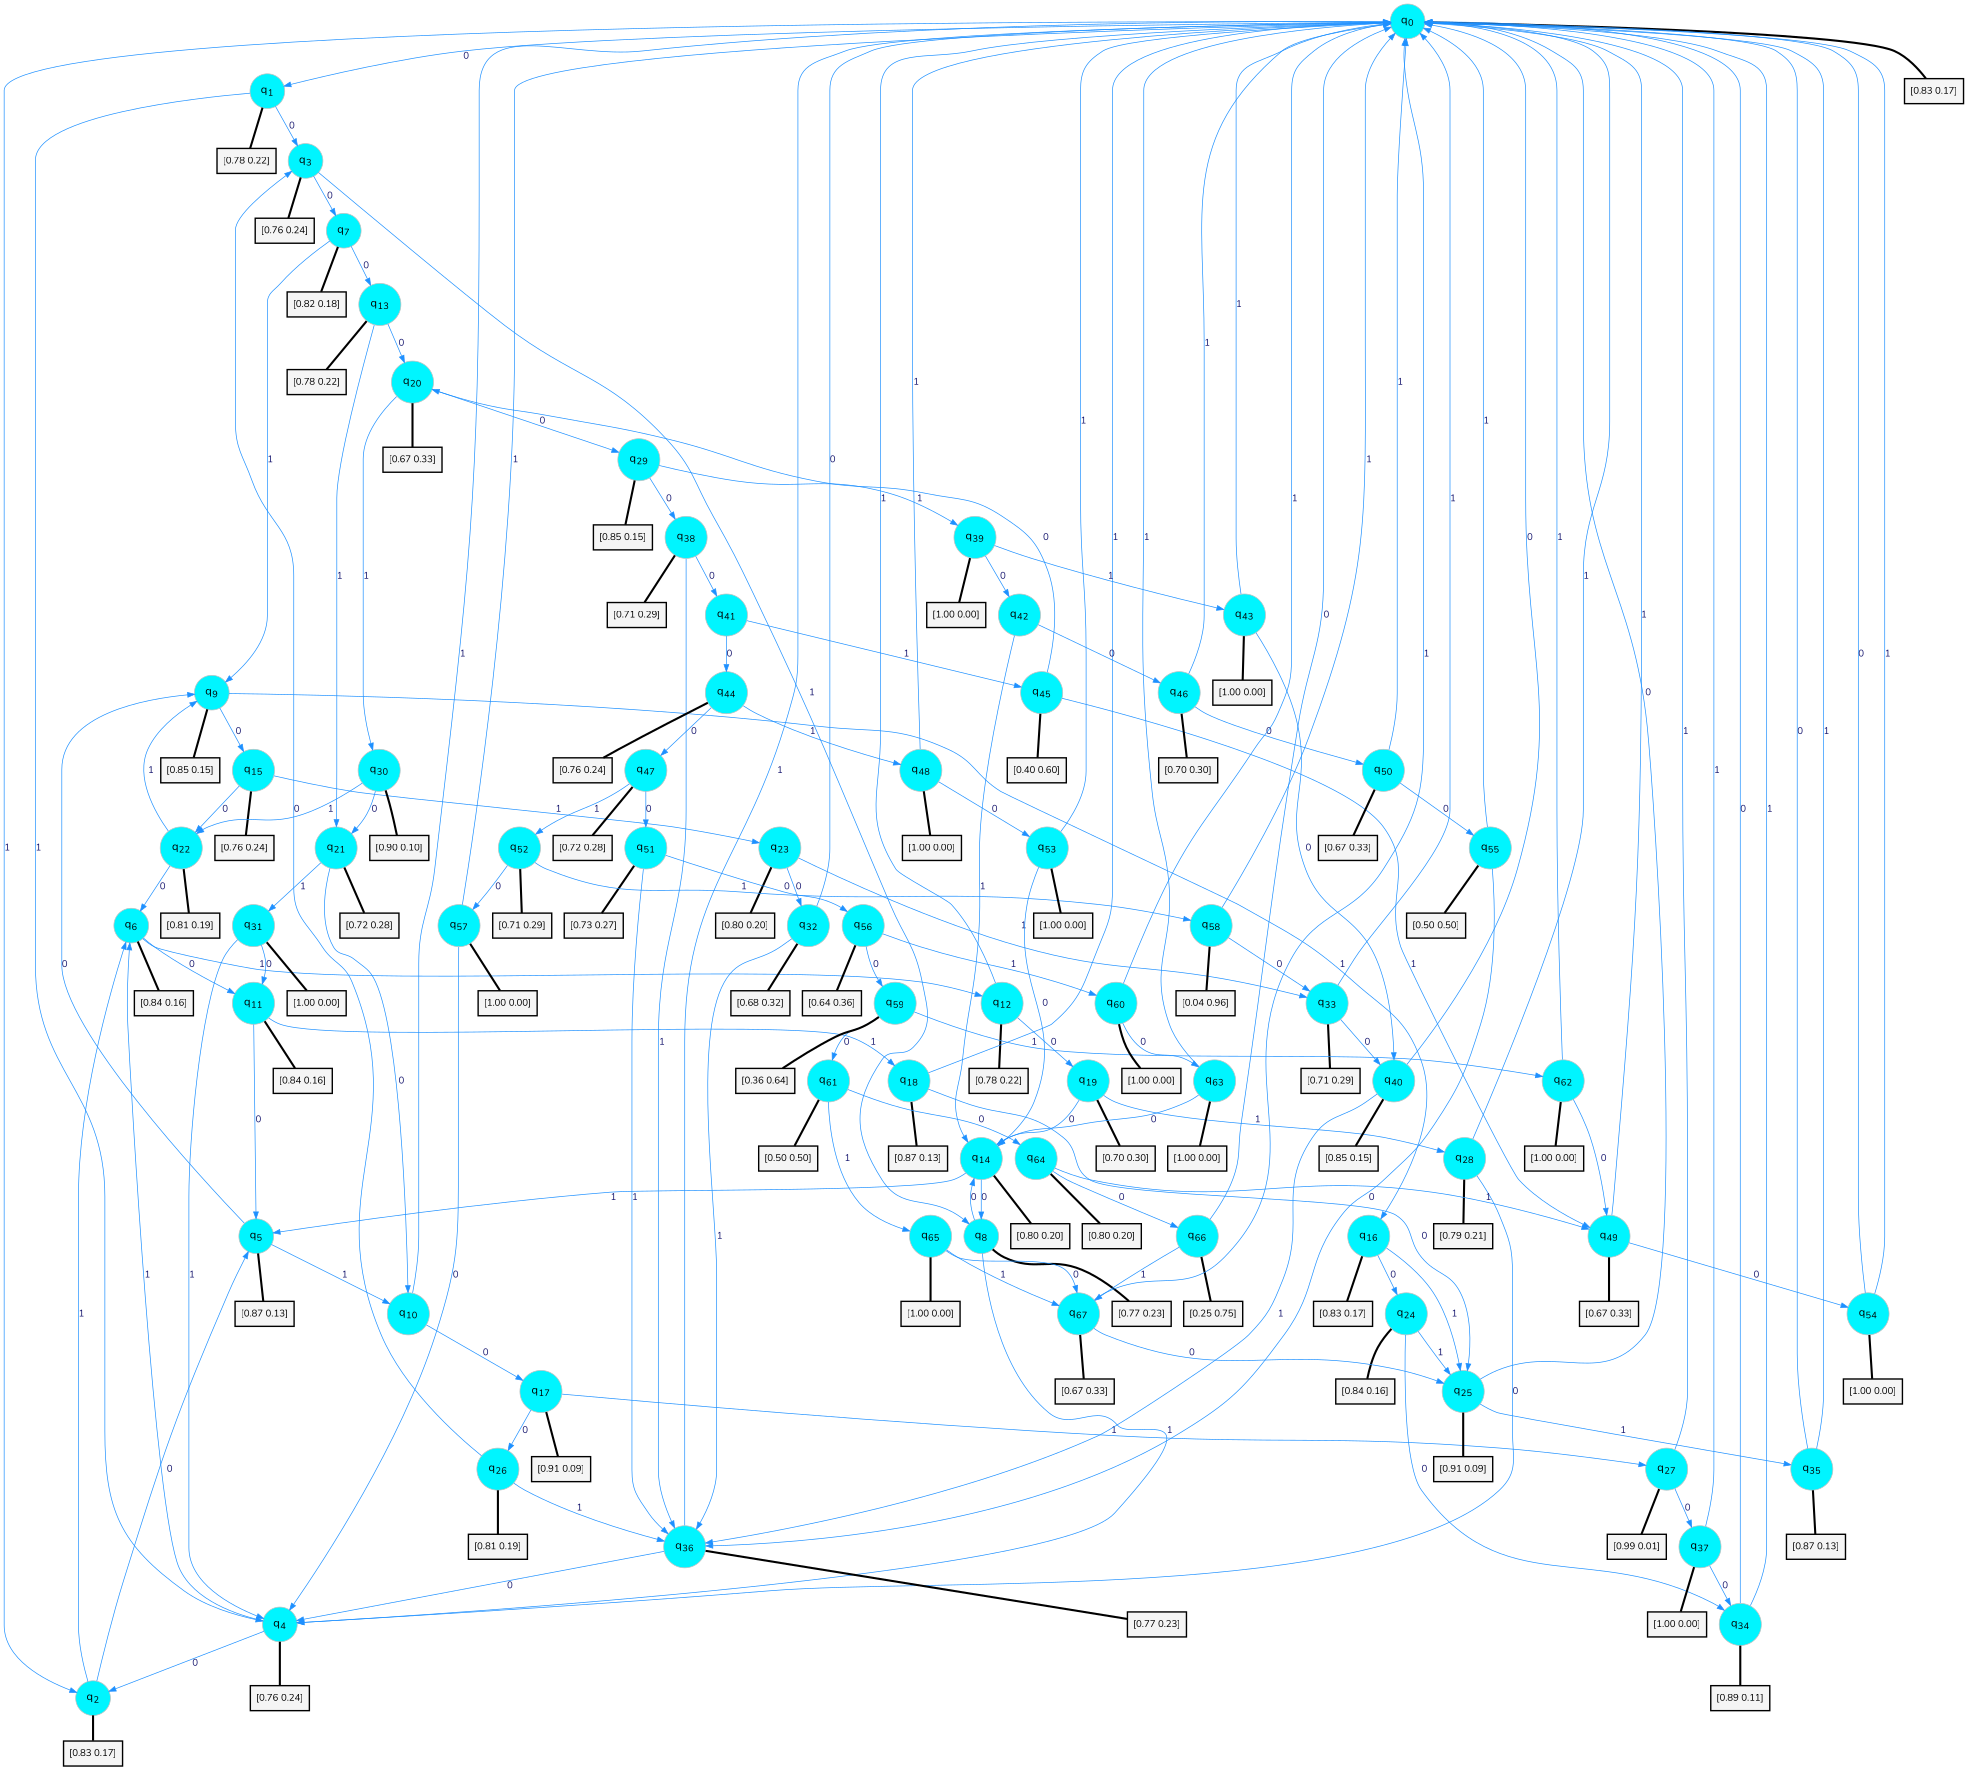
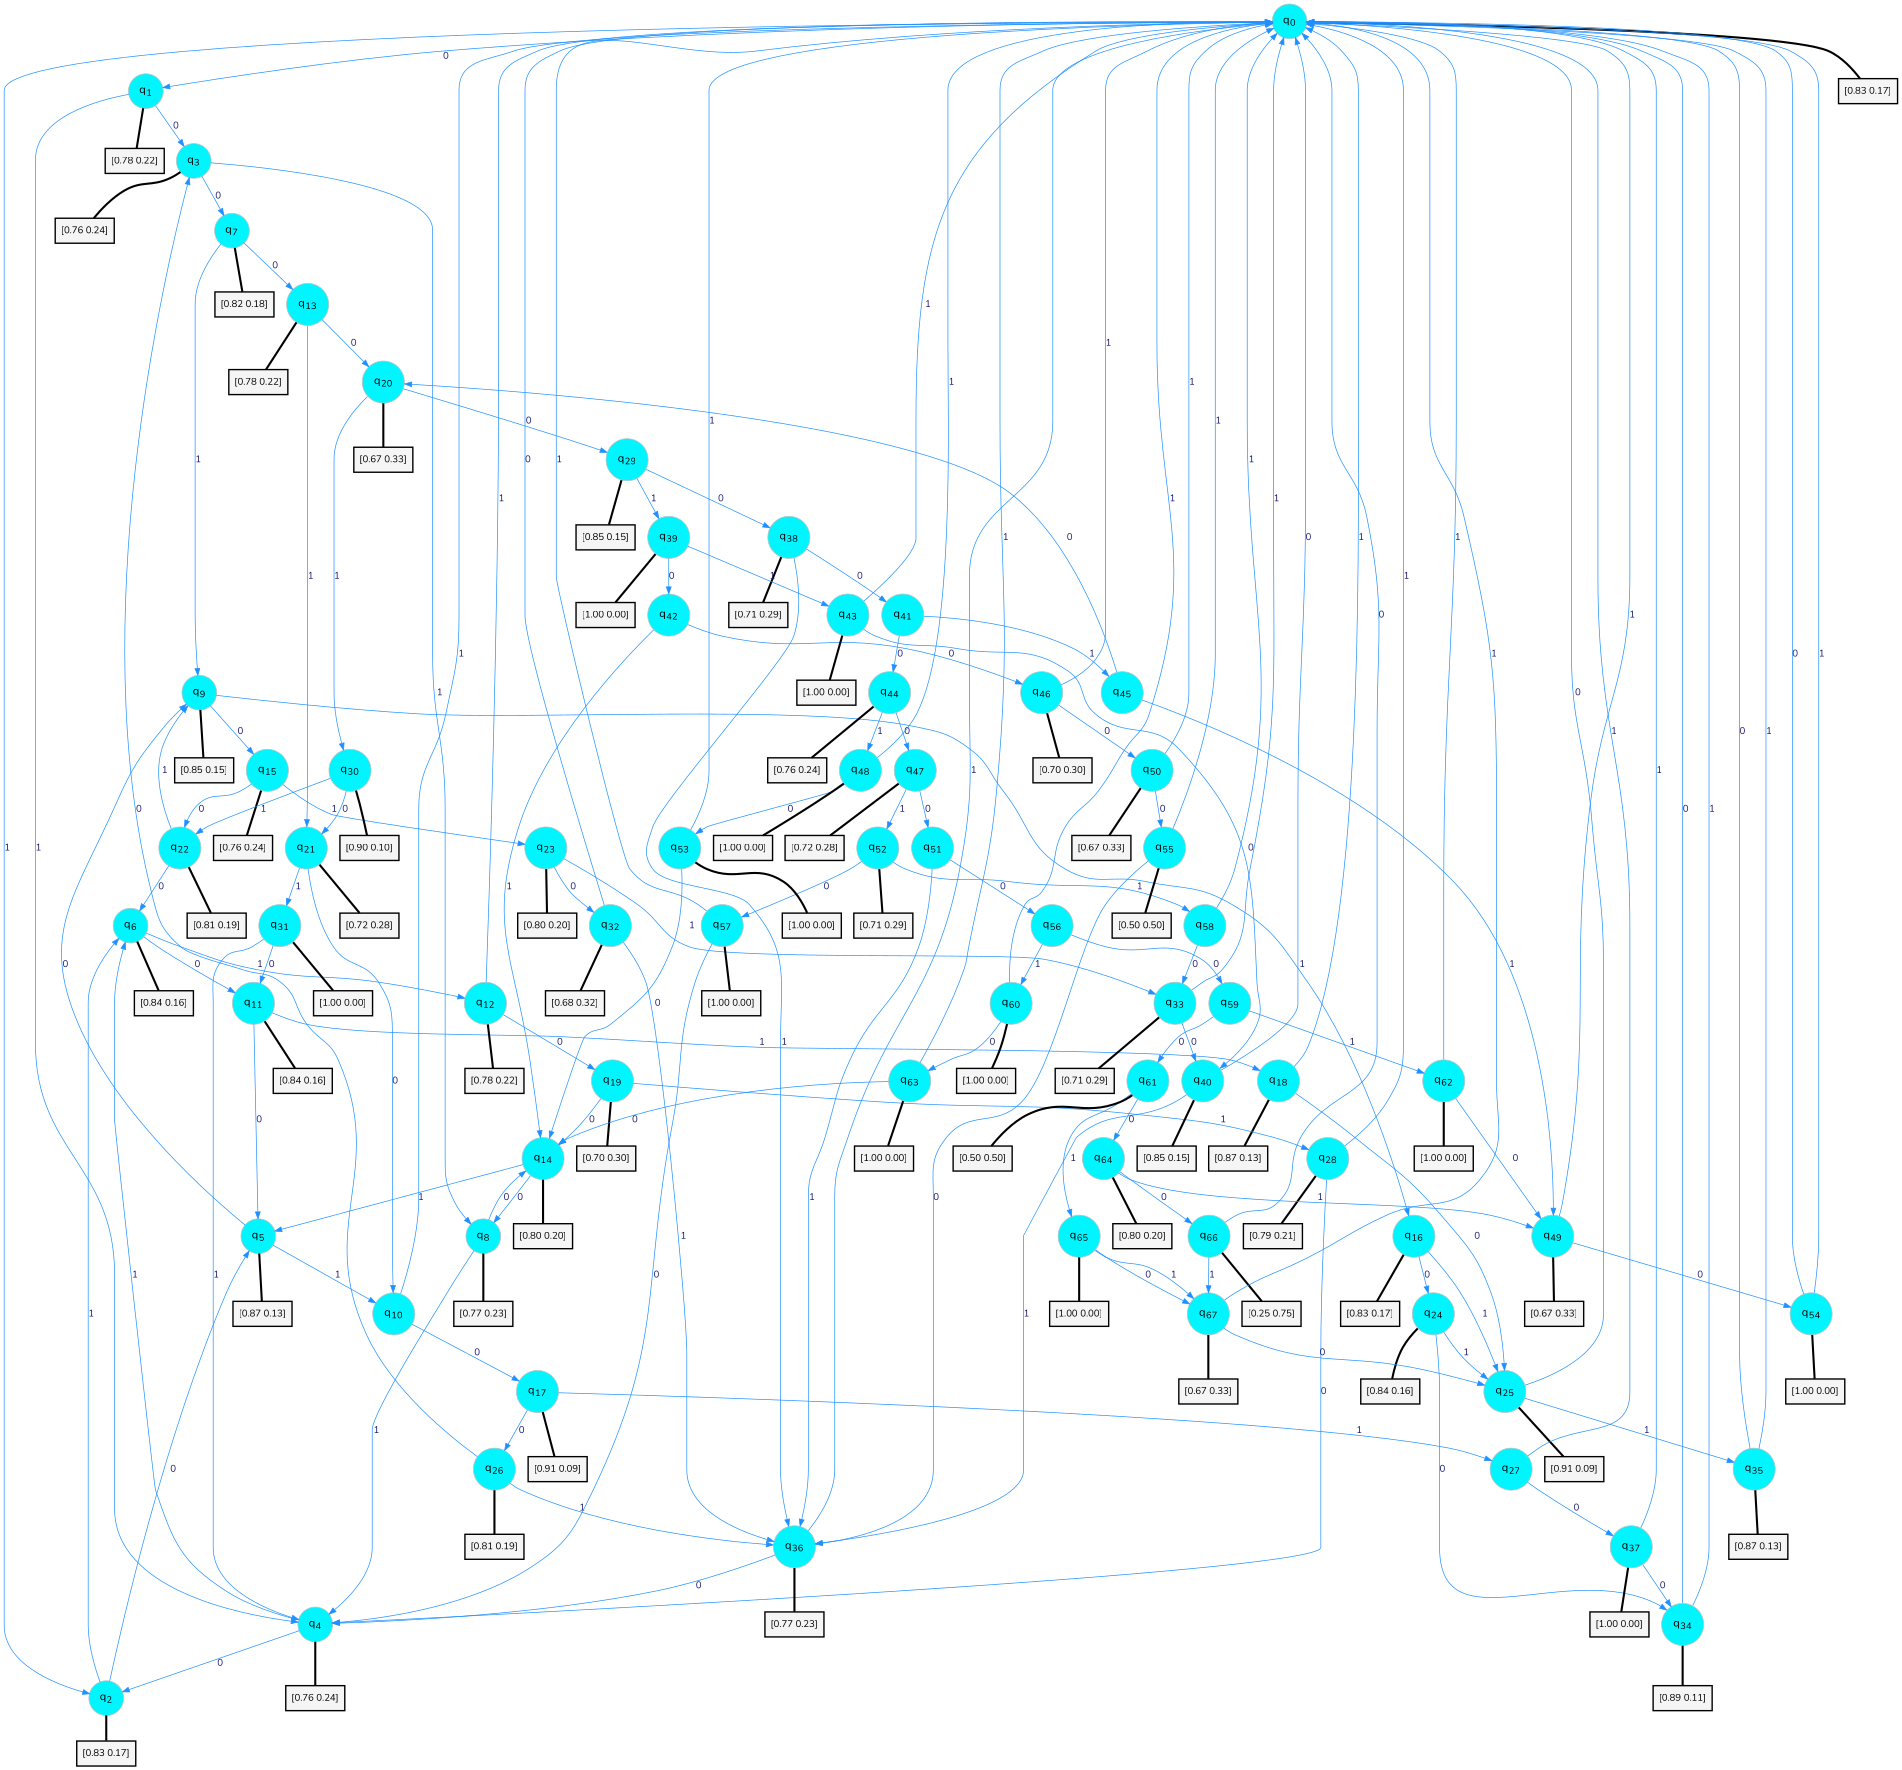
node "[0.40 0.60]": removed
node "[0.73 0.27]": removed
node "[0.64 0.36]": removed
node "[0.04 0.96]": removed
node "[0.36 0.64]": removed
node "[0.99 0.01]": removed
